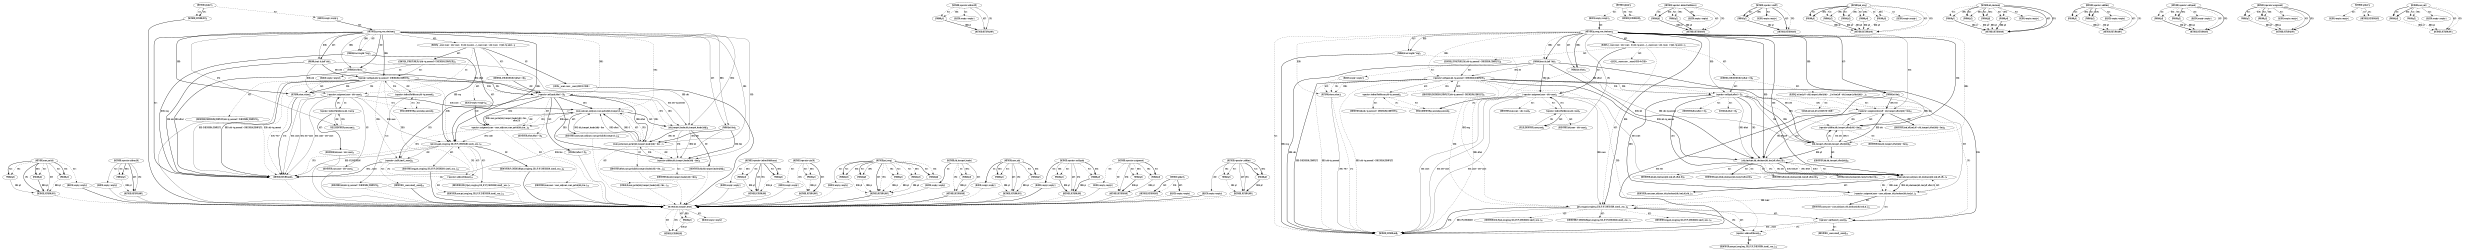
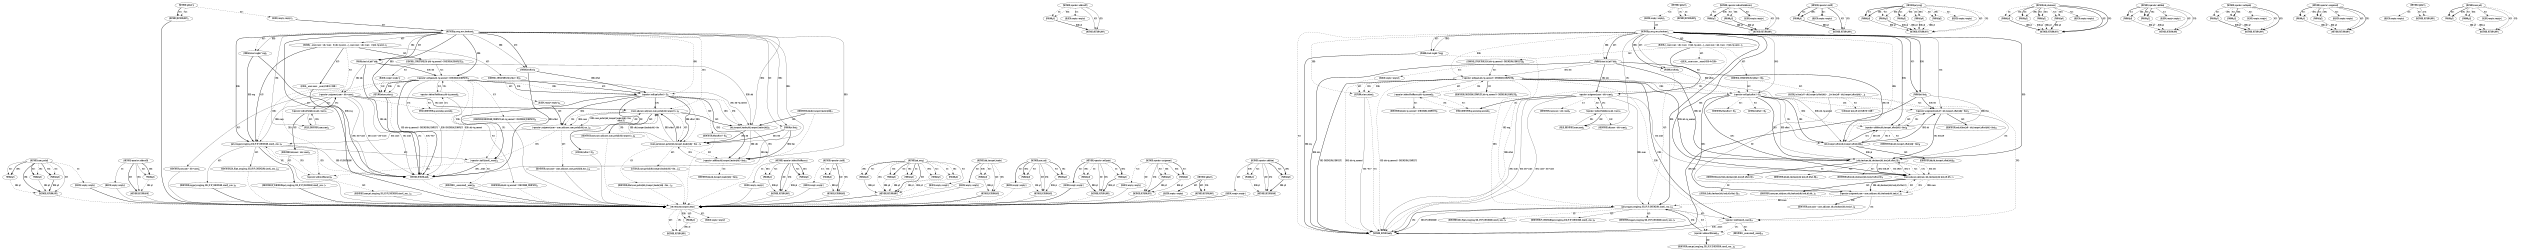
edge "(skb_transport_header,skb_transport_header(skb))" -> "(IDENTIFIER,skb,skb_transport_header(skb))": reversed
edge "(skb_checksum,skb_checksum(skb, tend_off, offset, 0))" -> "(LITERAL,0,skb_checksum(skb, tend_off, offset, 0))": now "(IDENTIFIER,tend_off,skb_checksum(skb, tend_off, offset, 0))" -> "(LITERAL,0,skb_checksum(skb, tend_off, offset, 0))"
